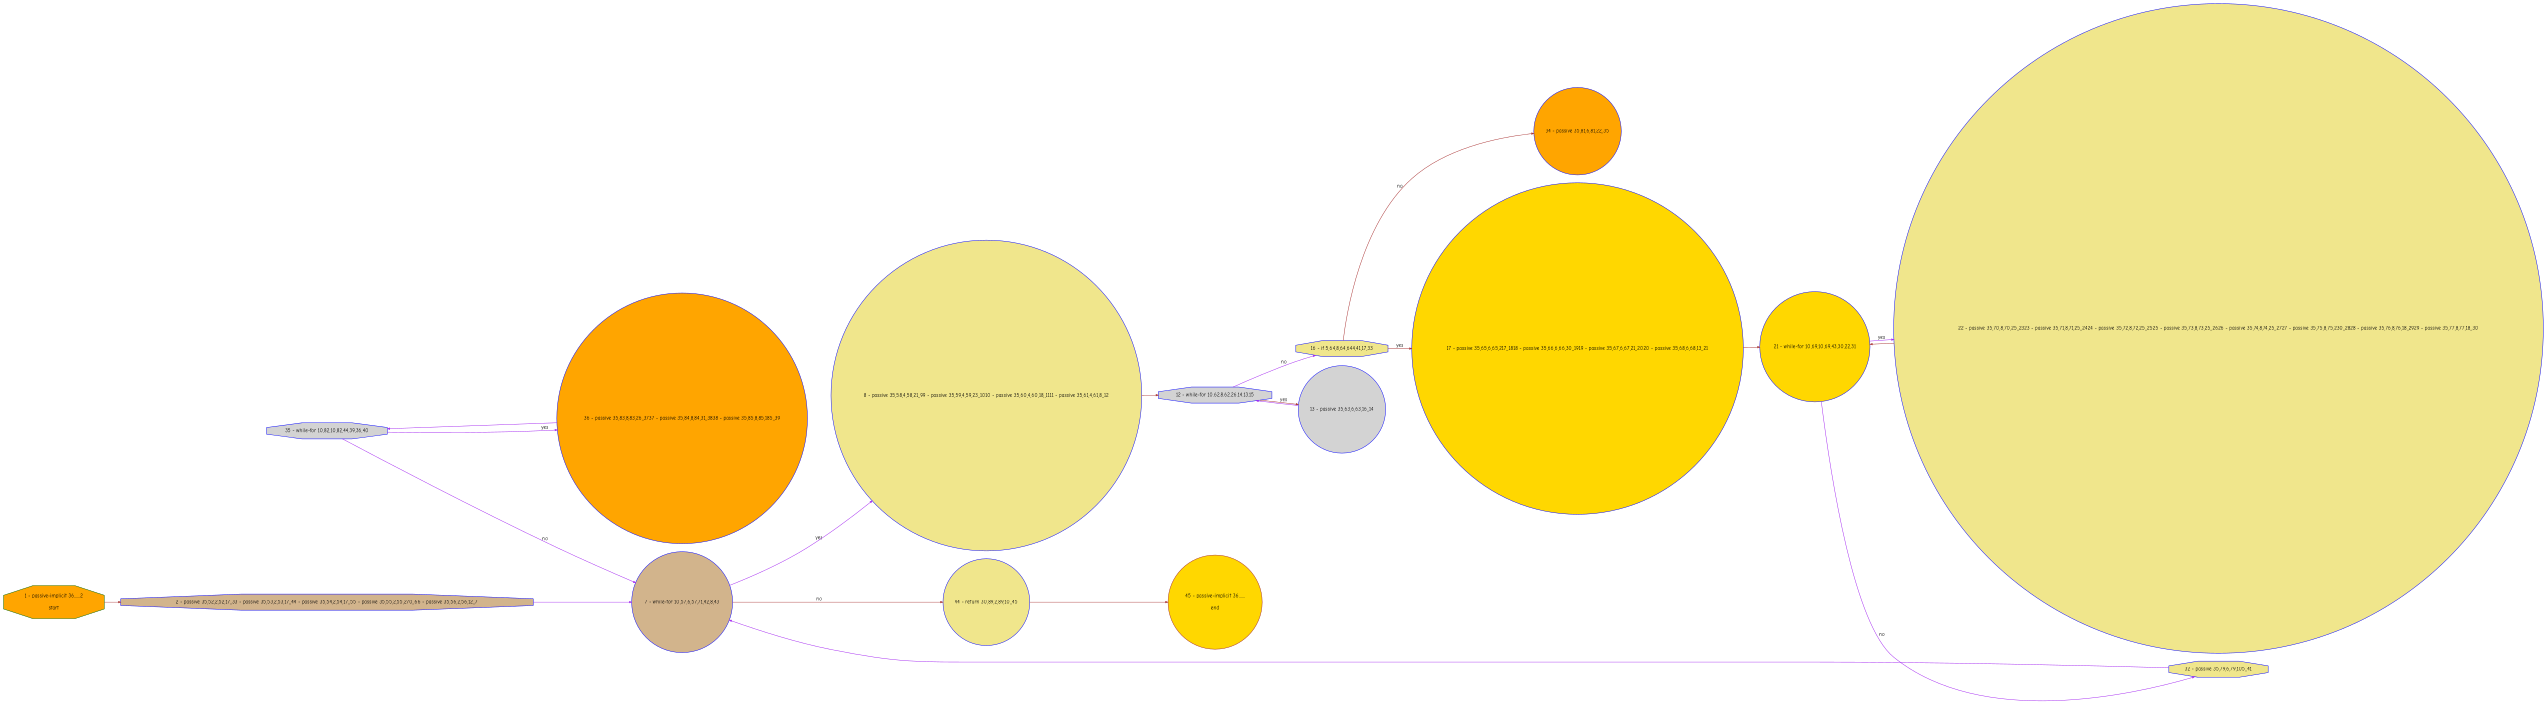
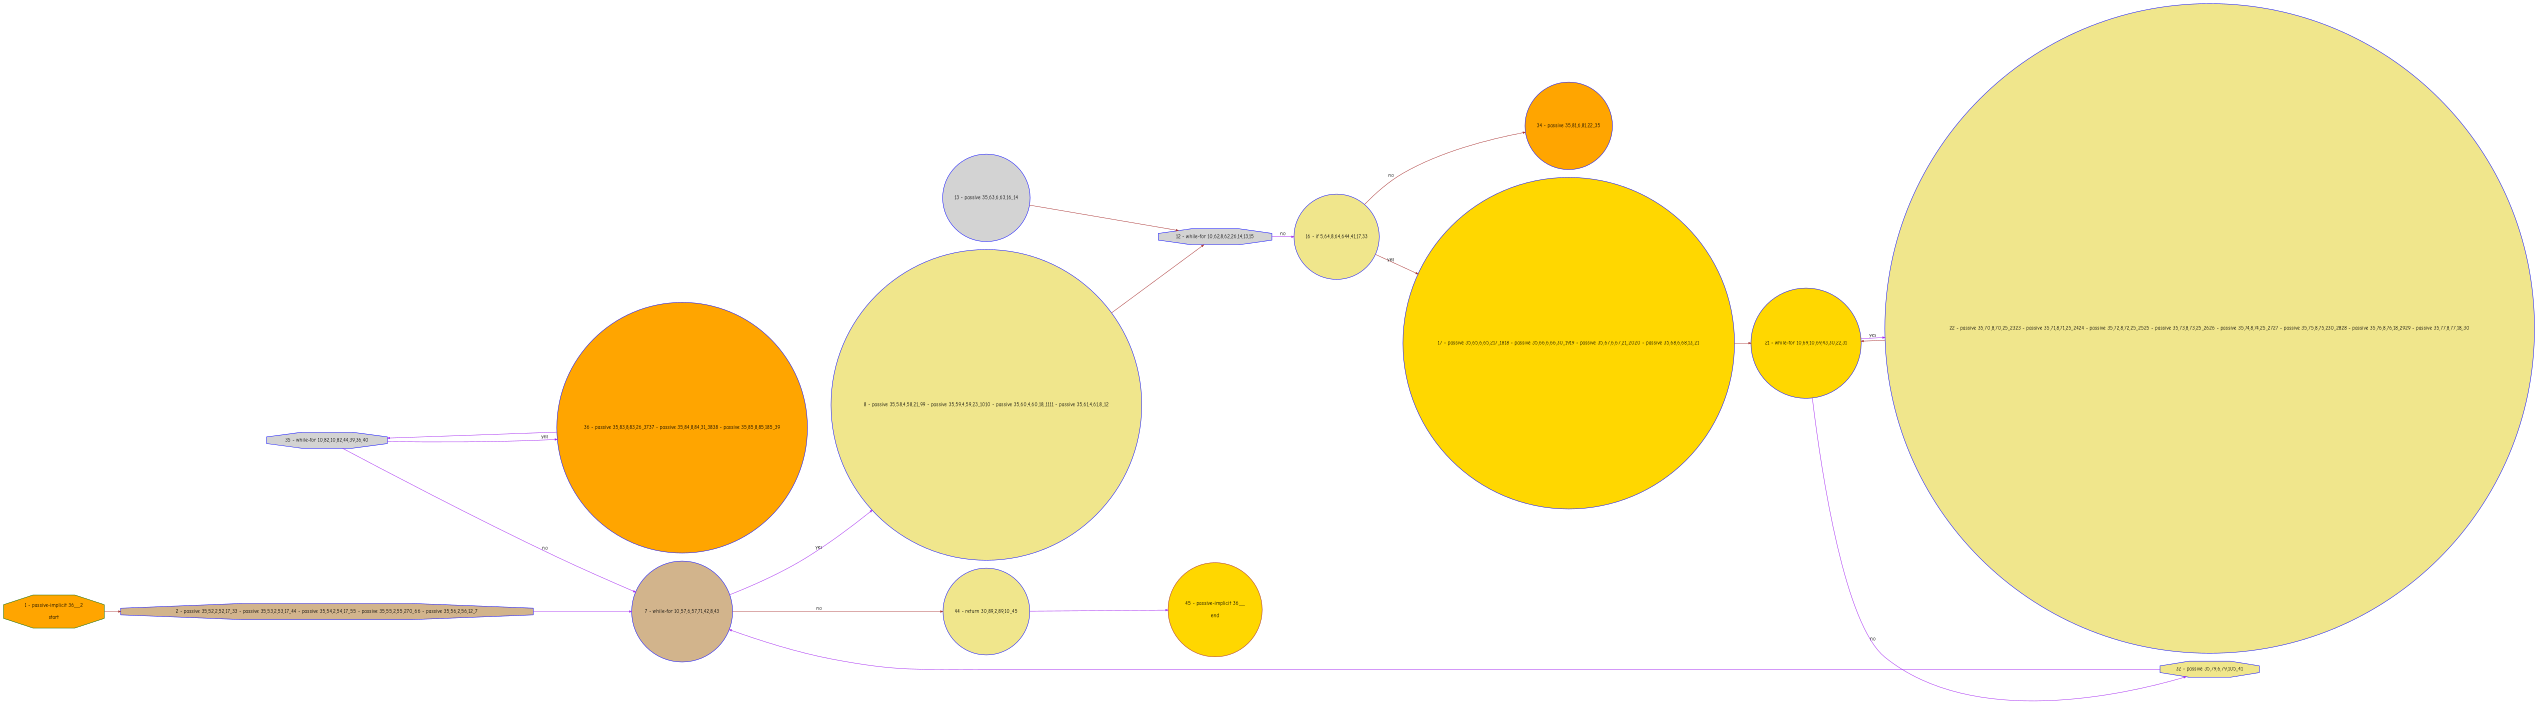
node "16 - if 5,64,8,64,644,41,17,33": shape octagon -> circle
edge "12 - while-for 10,62,8,62,26,14,13,15" -> "13 - passive 35,63,6,63,16,,14": removed, label "yes"
edge "13 - passive 35,63,6,63,16,,14" -> "12 - while-for 10,62,8,62,26,14,13,15": color purple -> brown
edge "44 - return 30,89,2,89,10,,45" -> "45 - passive-implicit 36,,,,,, end": color brown -> purple
